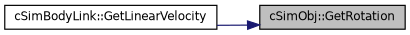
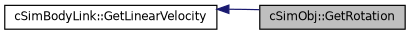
edge "cSimBodyLink::GetLinearVelocity" -> "cSimObj::GetRotation": reversed
